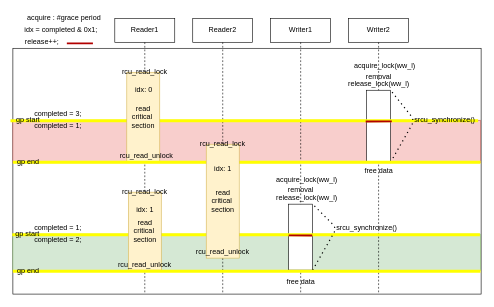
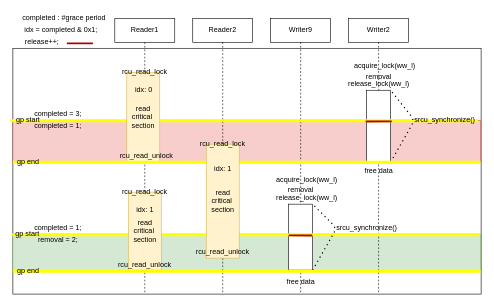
node "acquire : #grace period": label "acquire : #grace period" -> "completed : #grace period"
node "Writer1": label "Writer1" -> "Writer9"
node "completed = 2;": label "completed = 2;" -> "removal = 2;"
